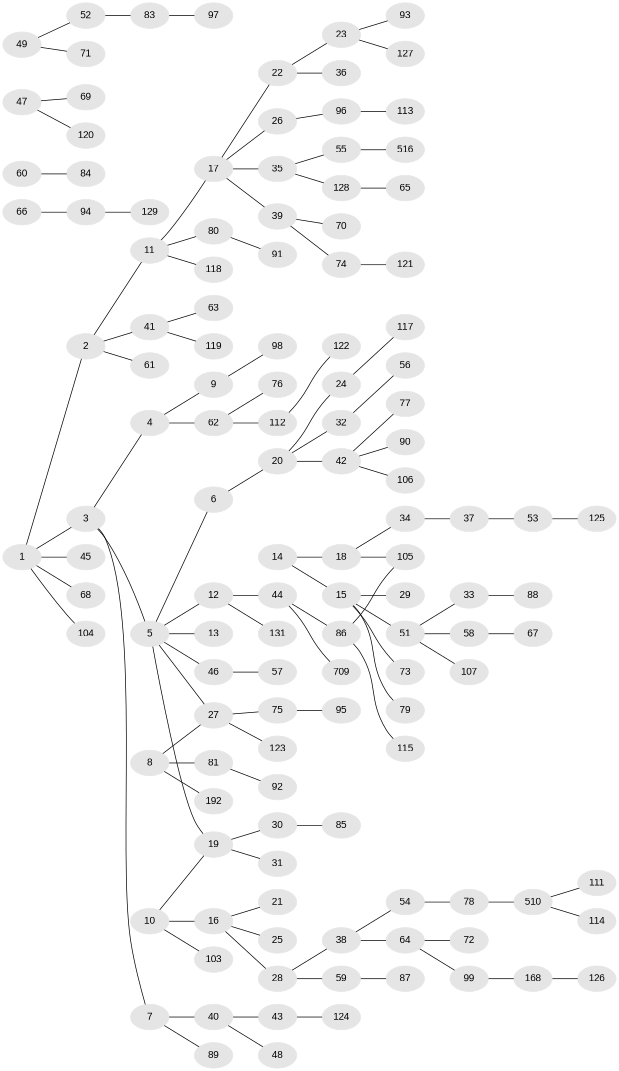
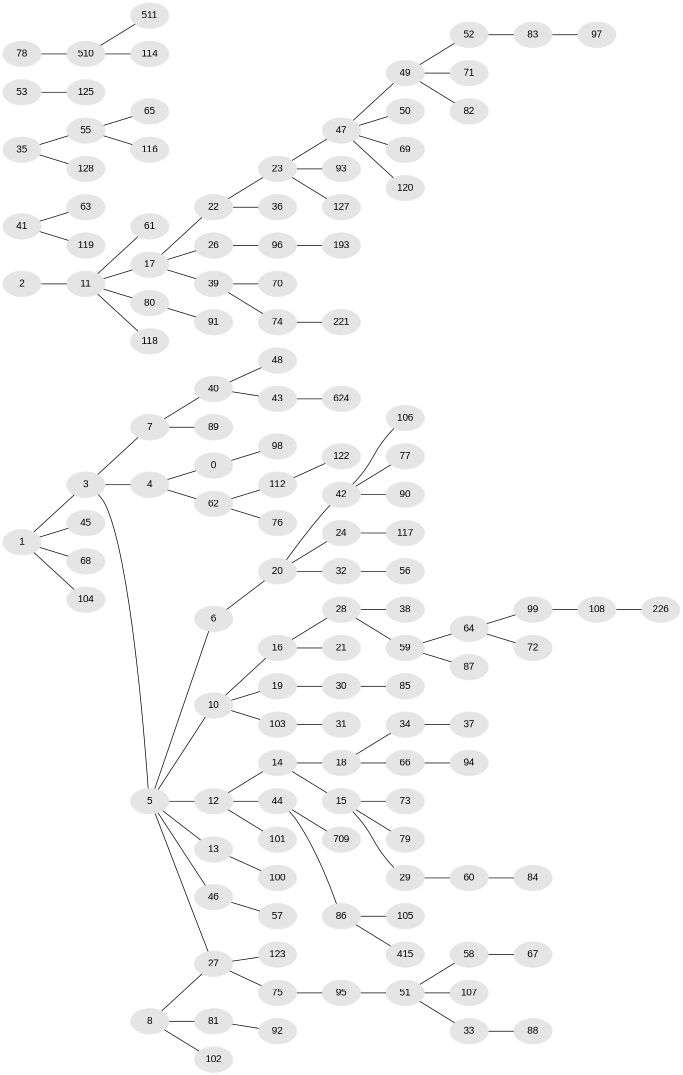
edge "49" -- "47": added
node "113": label "113" -> "193"
node "50": added
node "82": added
edge "47" -- "23": added
node "516": label "516" -> "116"
edge "17" -- "35": removed
edge "128" -- "65": now "55" -- "65"
node "129": removed
node "121": label "121" -> "221"
edge "41" -- "2": removed
edge "2" -- "61": now "11" -- "61"
node "9": label "9" -> "0"
edge "2" -- "1": removed
edge "37" -- "53": removed
edge "18" -- "105": now "18" -- "66"
edge "15" -- "51": now "95" -- "51"
node "131": label "131" -> "101"
edge "5" -- "19": now "5" -- "10"
node "115": label "115" -> "415"
edge "14" -- "12": added
node "192": label "192" -> "102"
edge "19" -- "31": now "103" -- "31"
node "100": added
edge "29" -- "60": added
node "111": label "111" -> "511"
node "54": removed
node "25": removed
edge "38" -- "64": now "59" -- "64"
node "168": label "168" -> "108"
node "126": label "126" -> "226"
node "124": label "124" -> "624"
